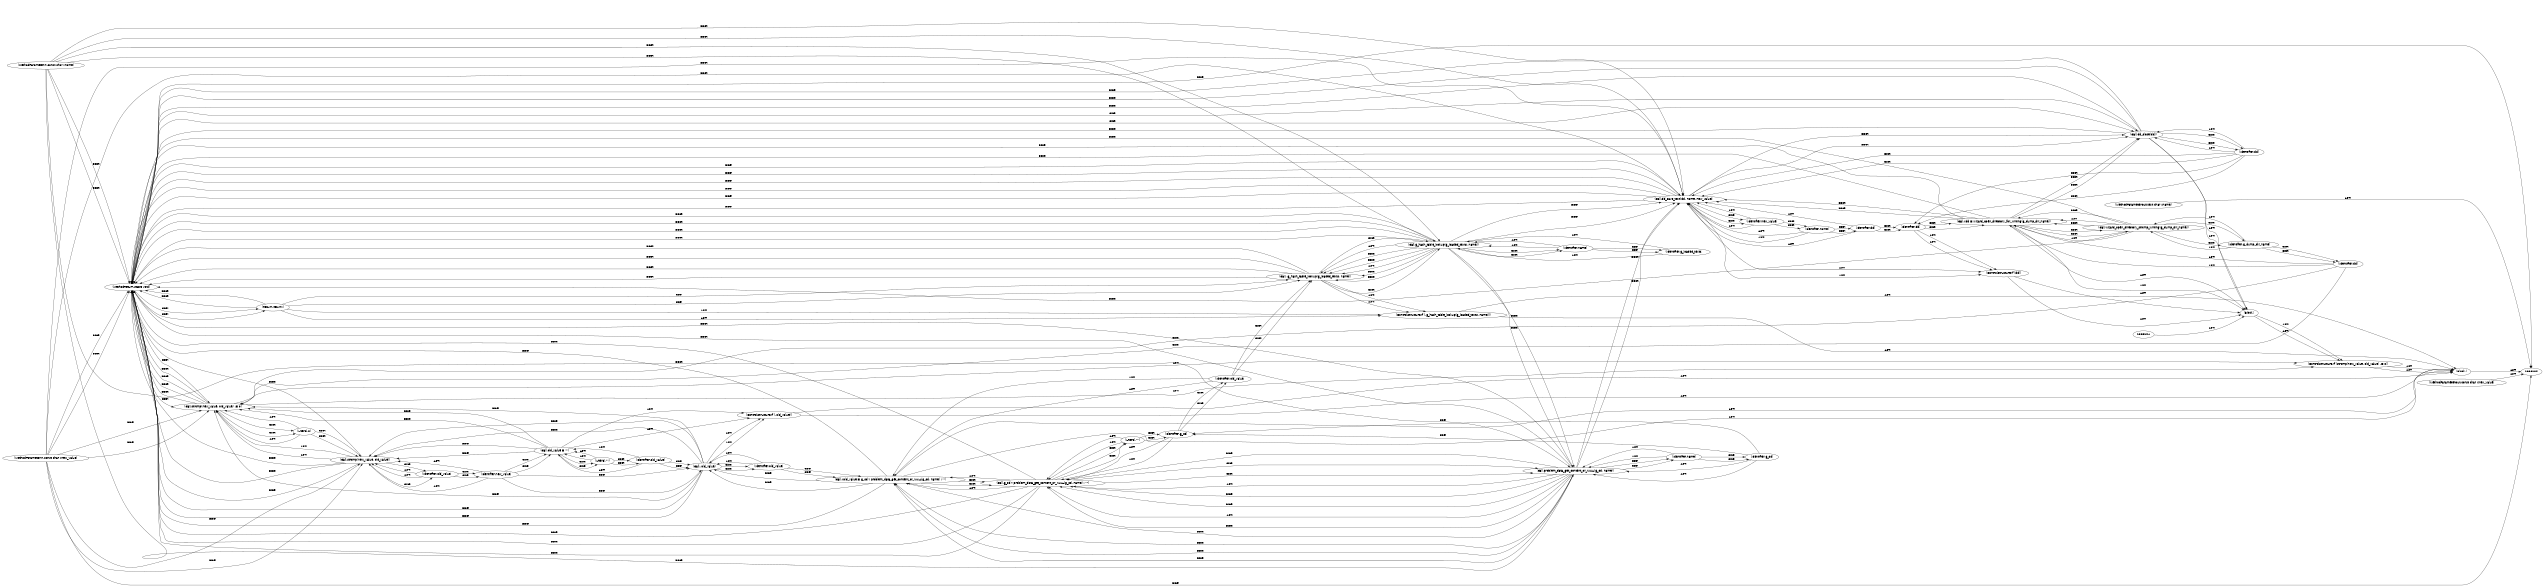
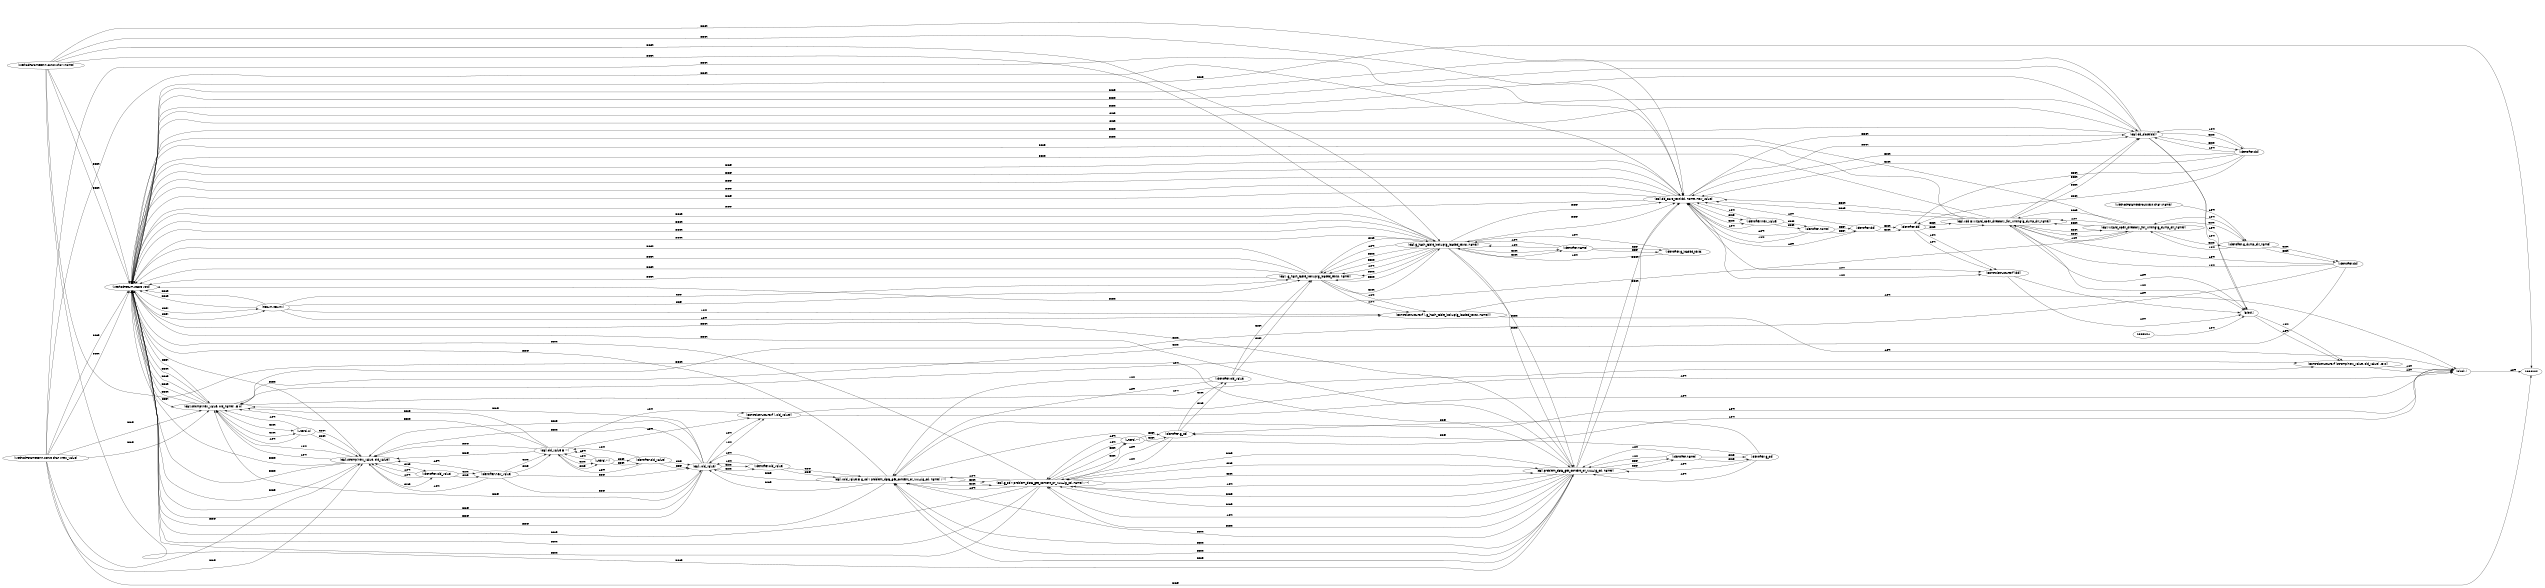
edge "(MethodParameterOut,text char *name)" -> "1000102": now "(MethodParameterOut,text char *name)" -> "(Identifier,g_dump_dir_name)"
node "(Call,wizard_open_directory_strcmp_writing(g_dump_dir_name))": label "(Call,wizard_open_directory_strcmp_writing(g_dump_dir_name))" -> "(Call,wizard_open_directory_for_writing(g_dump_dir_name))"
node "(MethodParameterOut,const char *new_value)": removed
node "(Call,strcmp(new_value, old_value) != 0)": label "(Call,strcmp(new_value, old_value) != 0)" -> "(Call,strcmp(new_value, old_name) != 0)"
